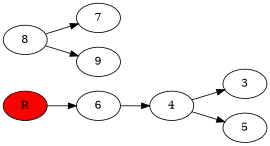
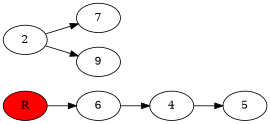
node "8": label "8" -> "2"
node "3": removed
